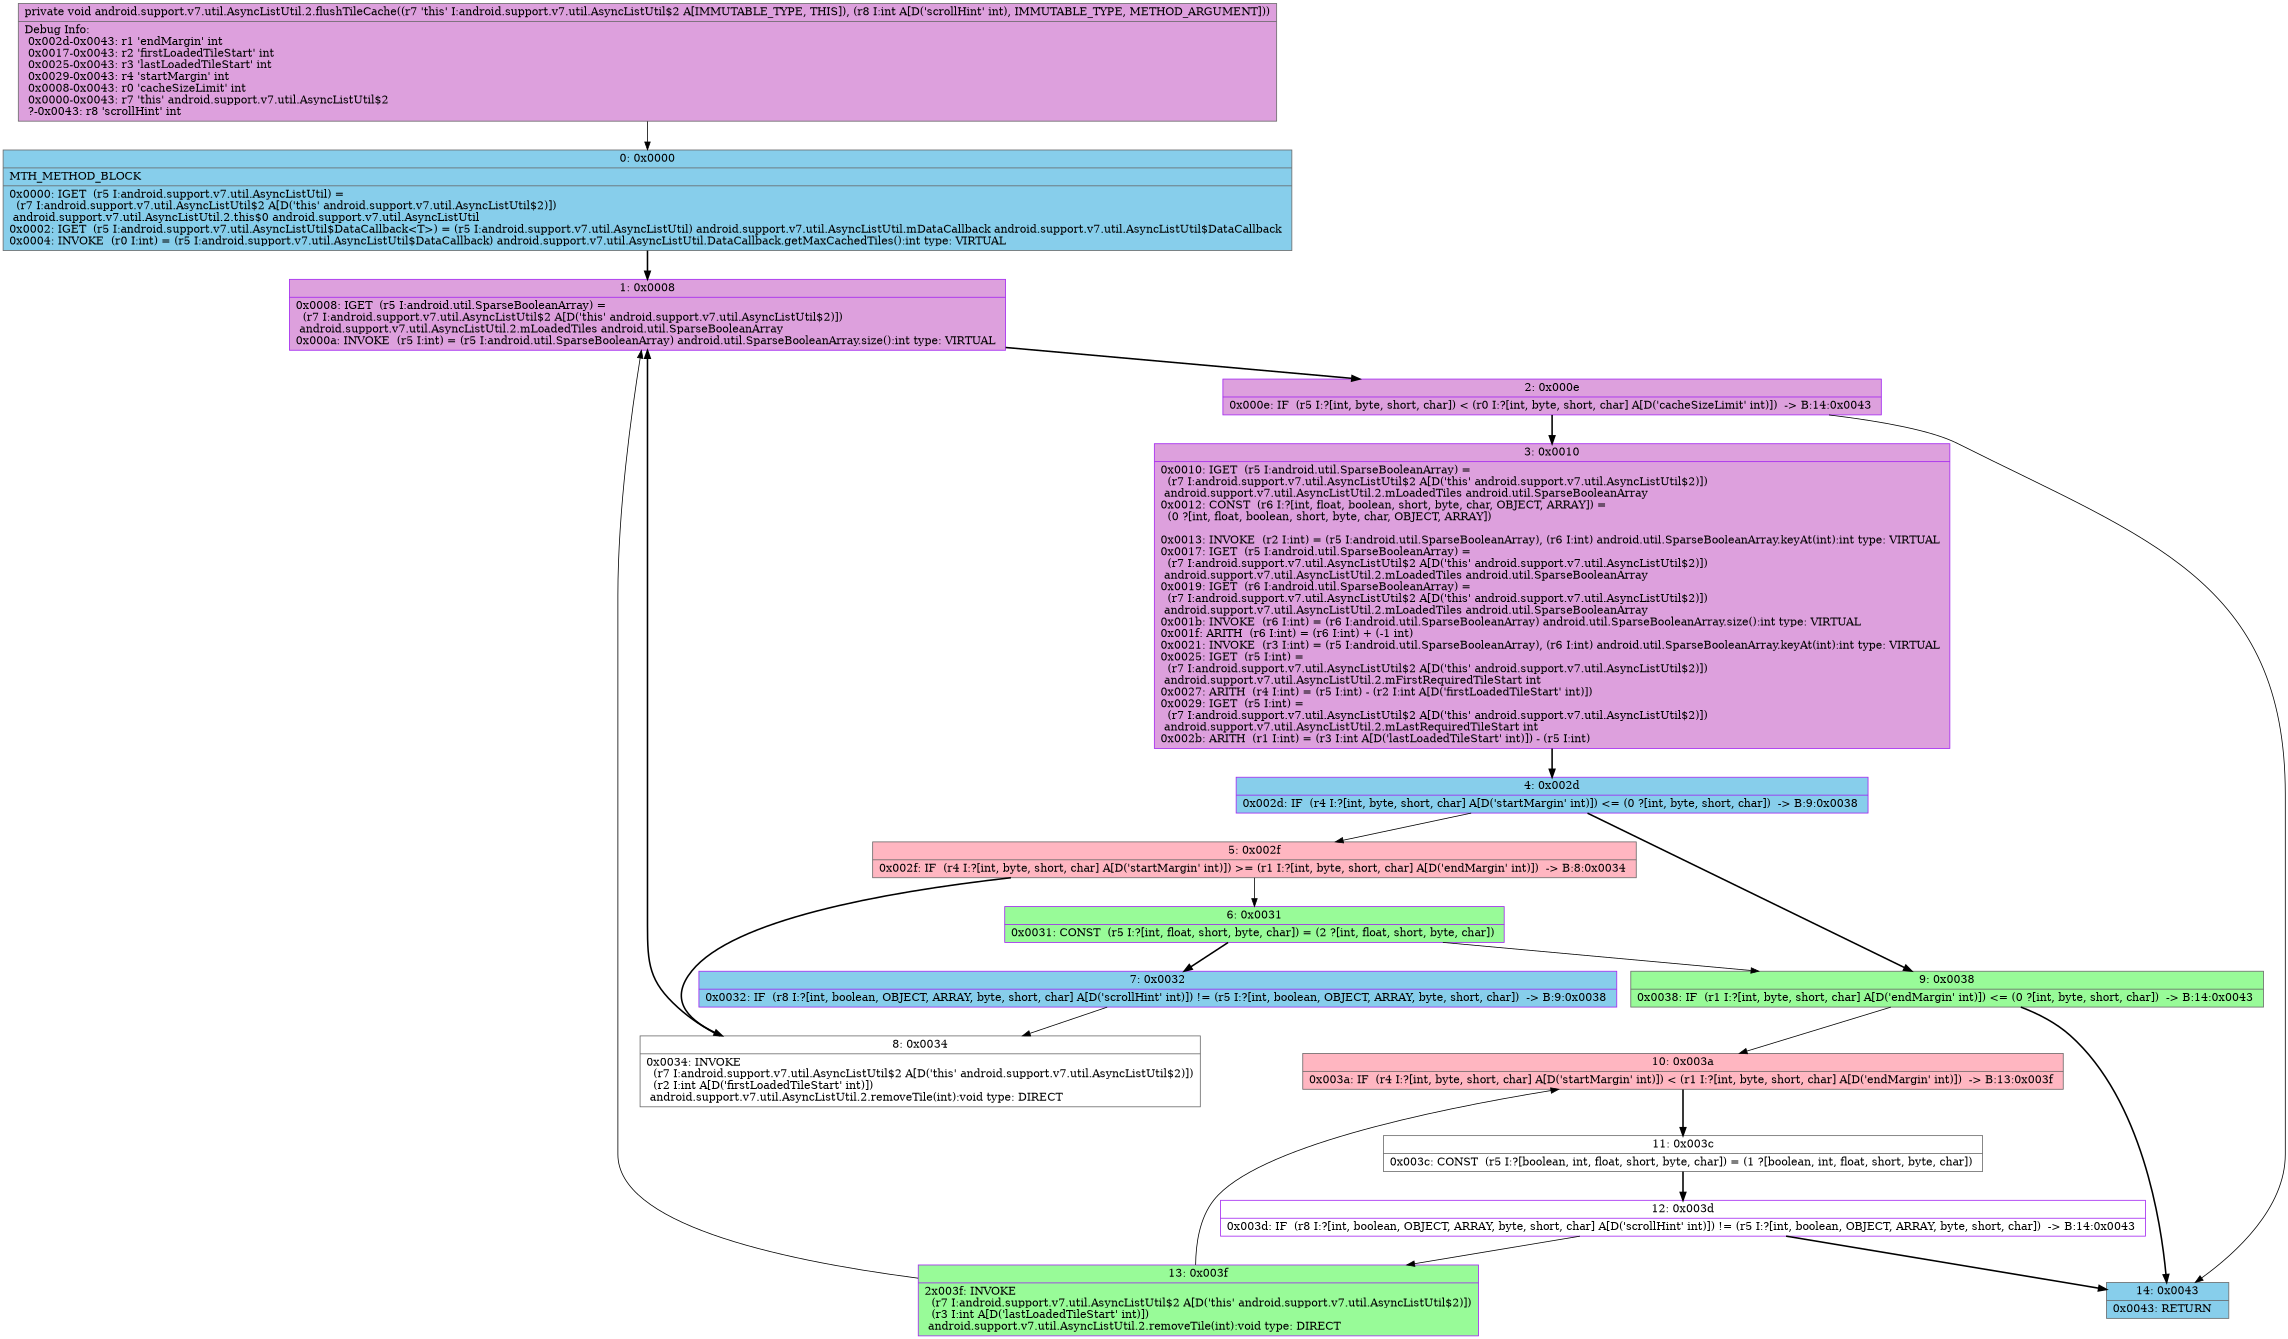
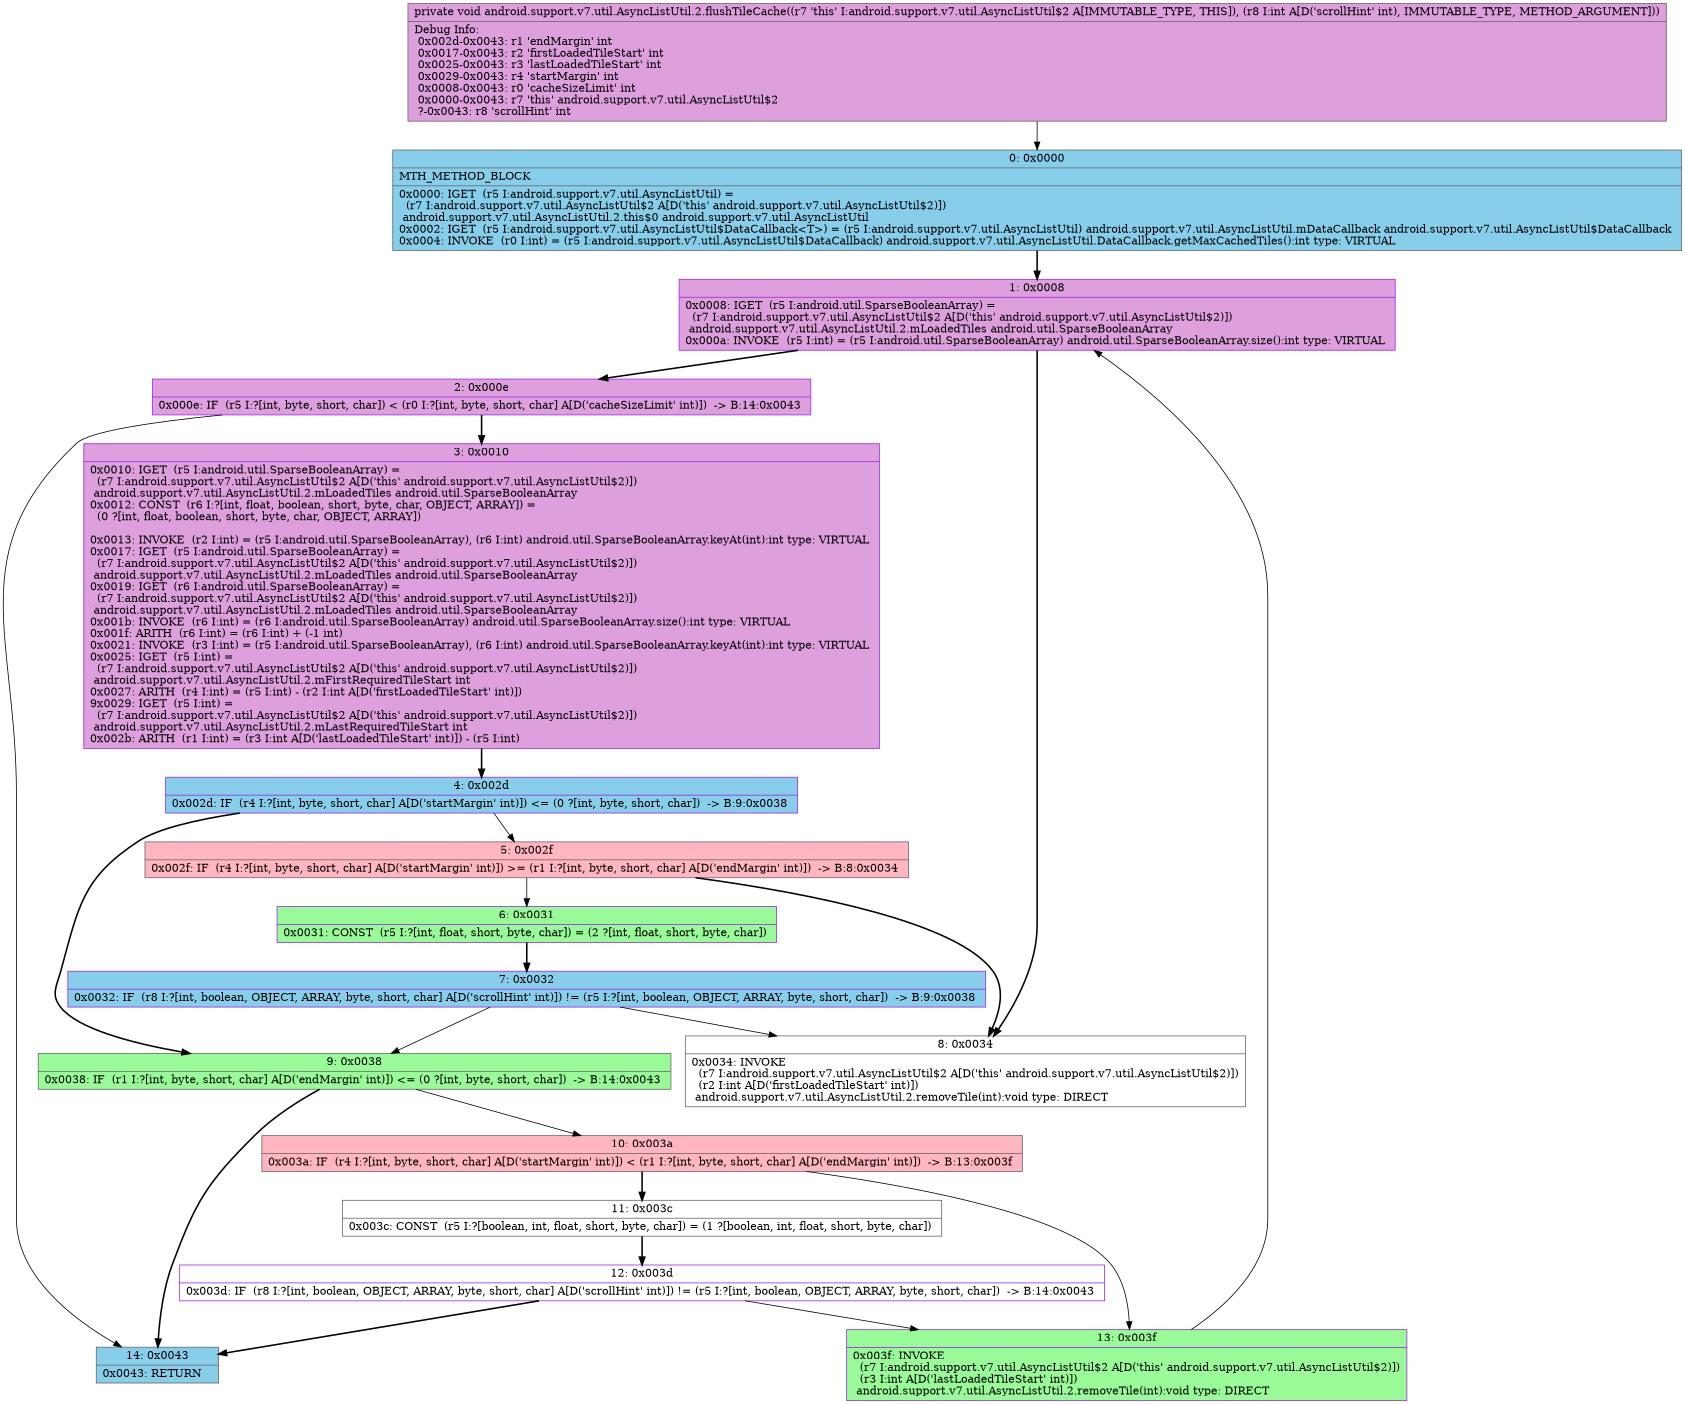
node "3: 0x0010": text "0x0029: IGET  (r5 I:int) =" -> "9x0029: IGET  (r5 I:int) ="
edge "8: 0x0034" -> "1: 0x0008": reversed
edge "6: 0x0031" -> "9: 0x0038": now "7: 0x0032" -> "9: 0x0038"
edge "13: 0x003f" -> "10: 0x003a": reversed
node "13: 0x003f": text "2x003f: INVOKE" -> "0x003f: INVOKE"
